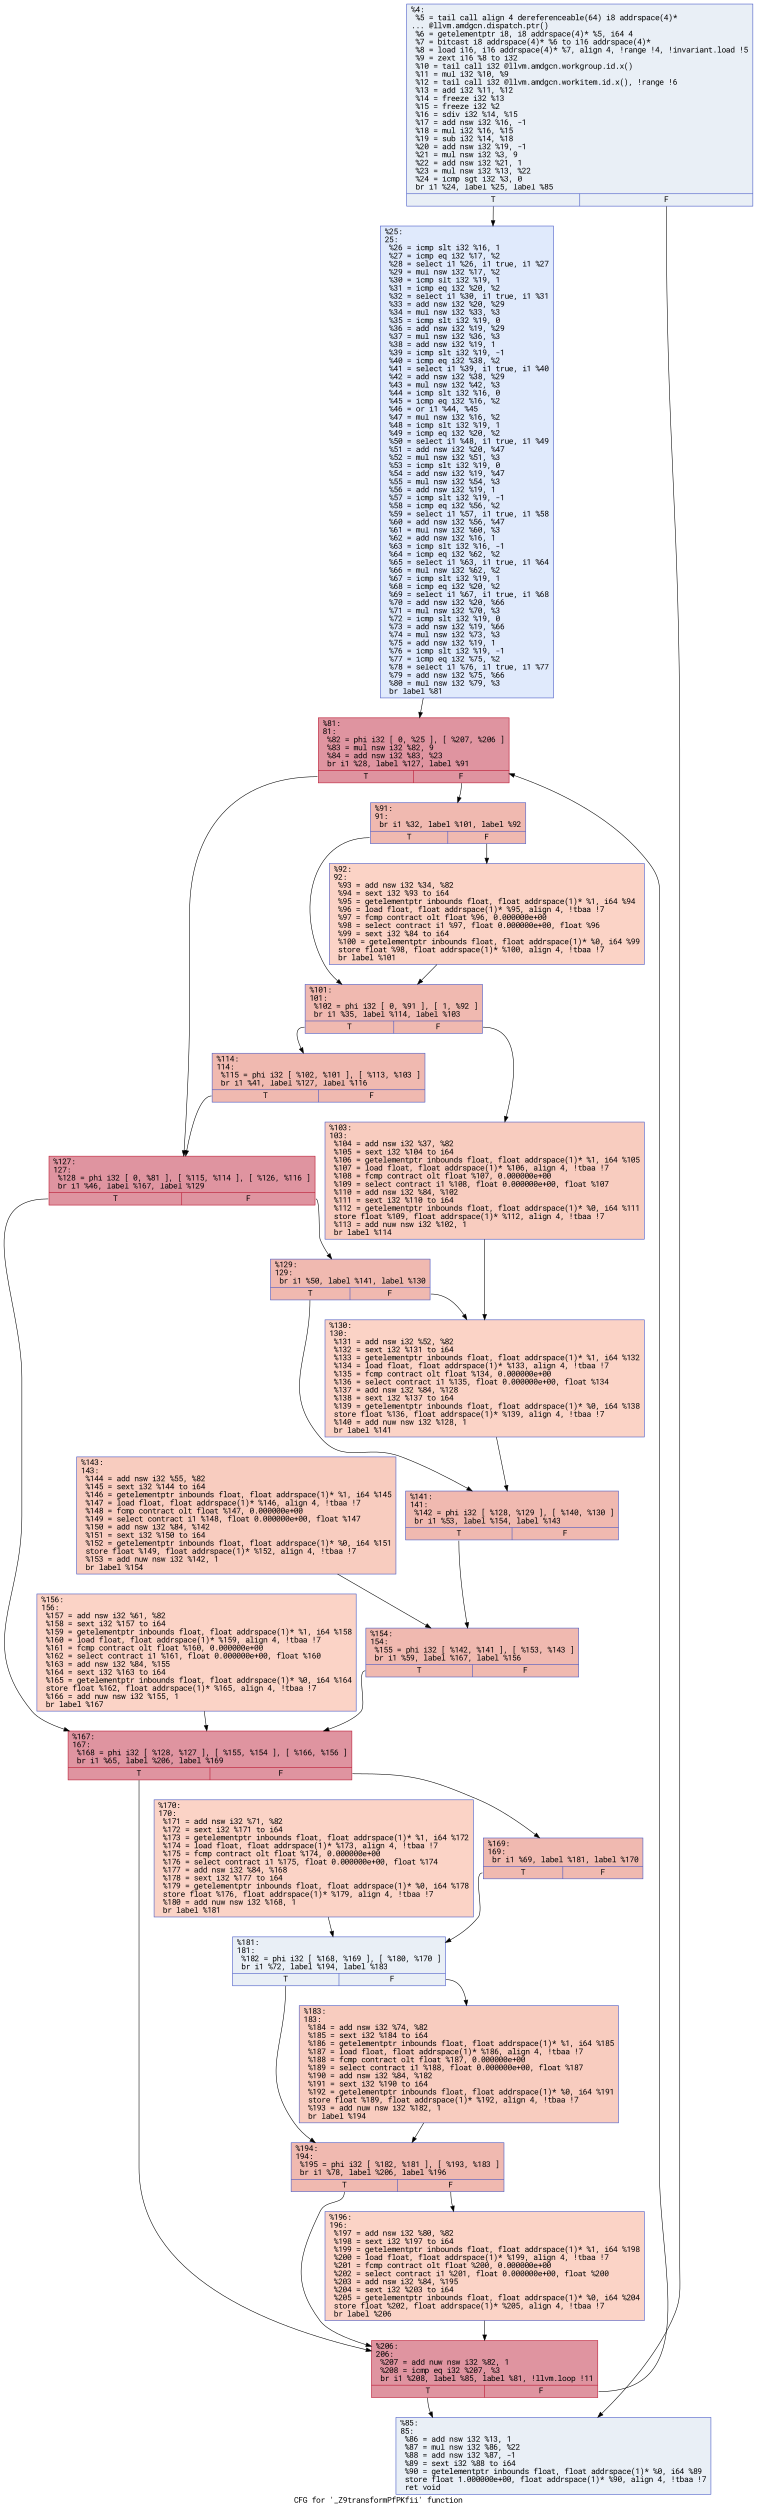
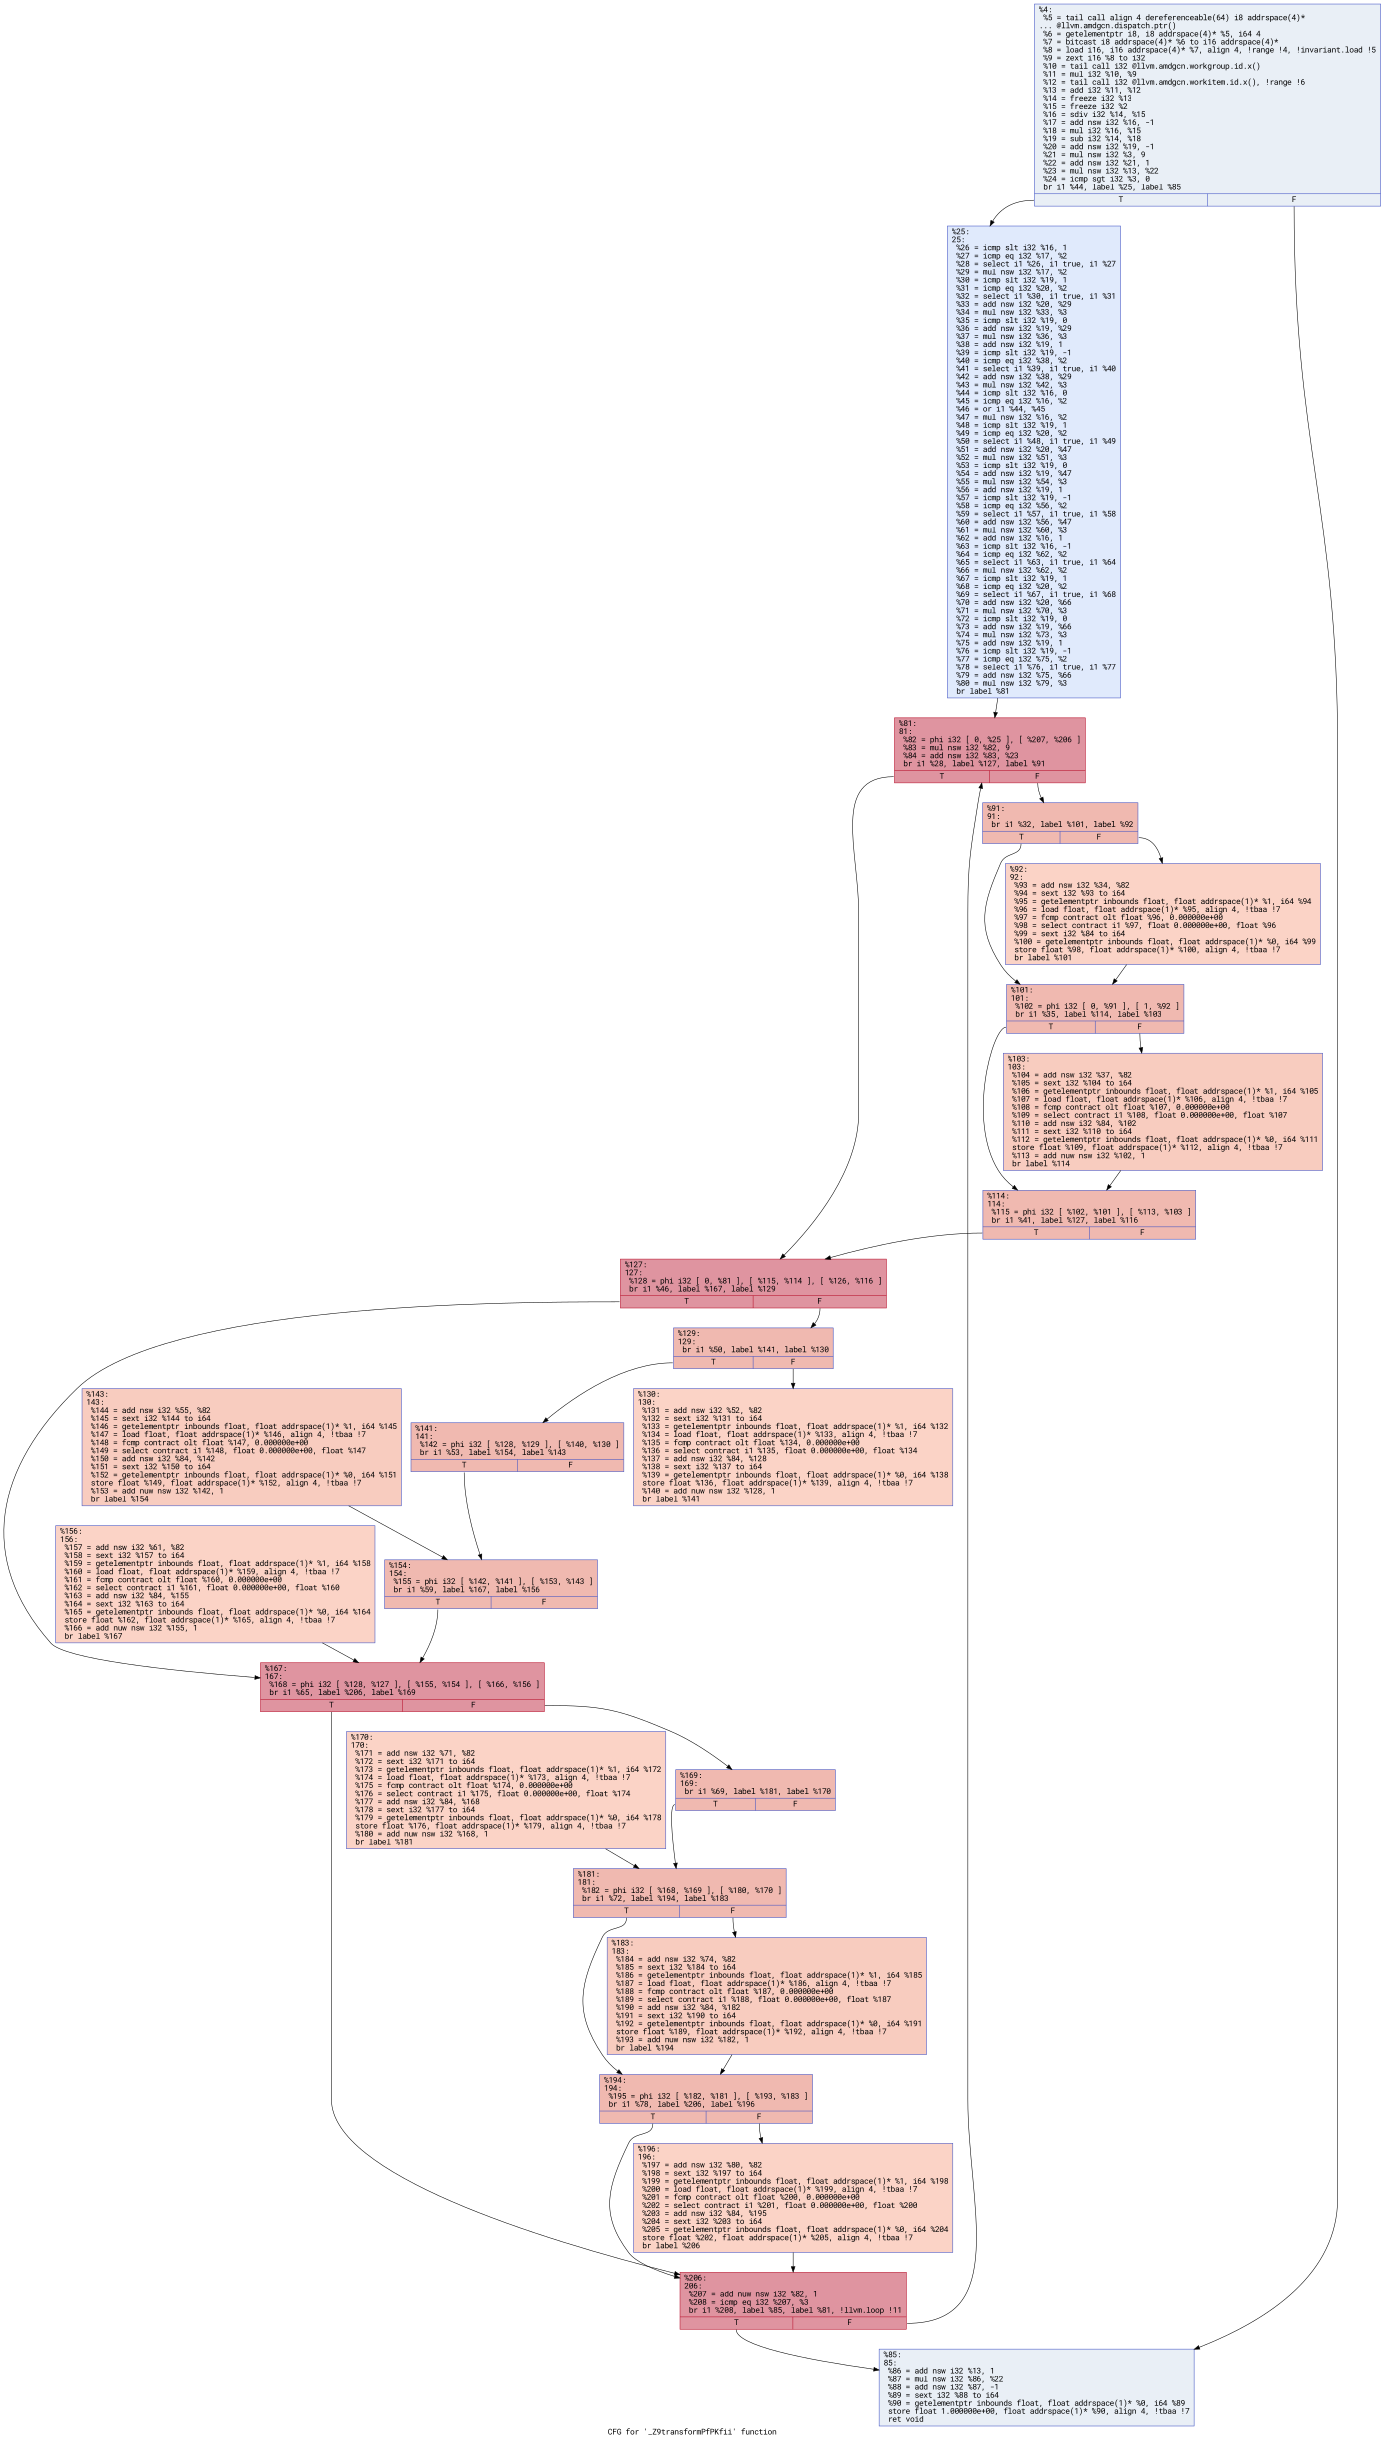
node "%4:": text "br i1 %24, label %25, label %85" -> "br i1 %44, label %25, label %85"
edge "%103:" -> "%130:": now "%103:" -> "%114:"
edge "%130:" -> "%141:": removed
node "%181:": fillcolor #cedaeb70 -> #de614d70
